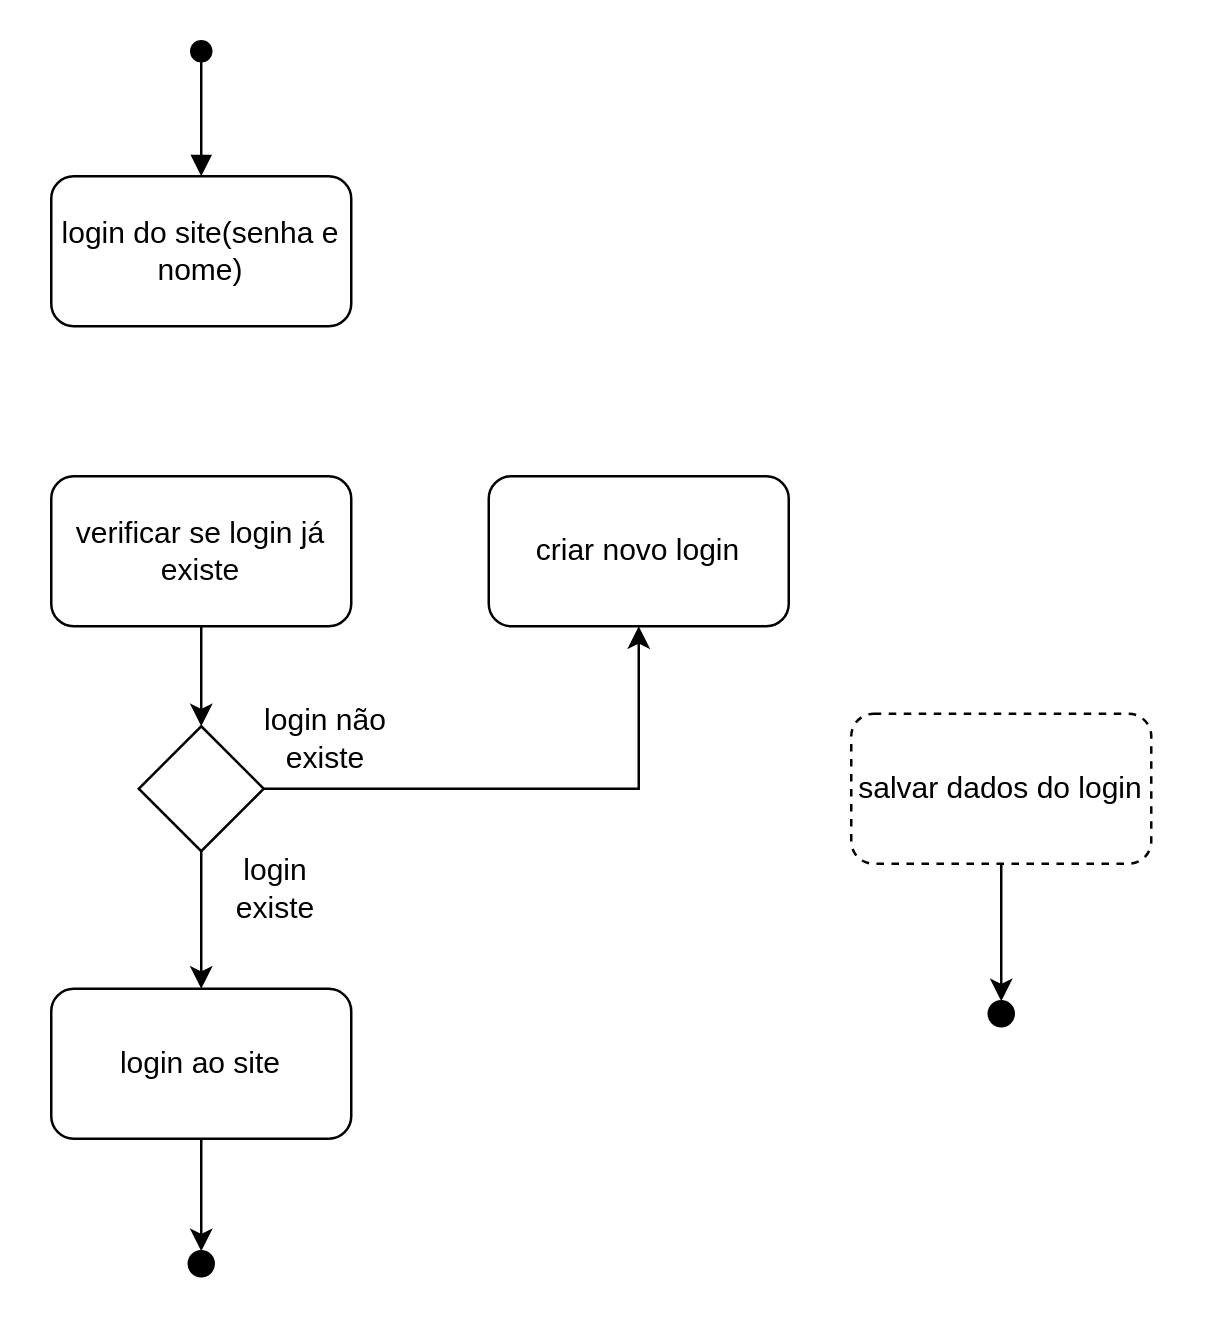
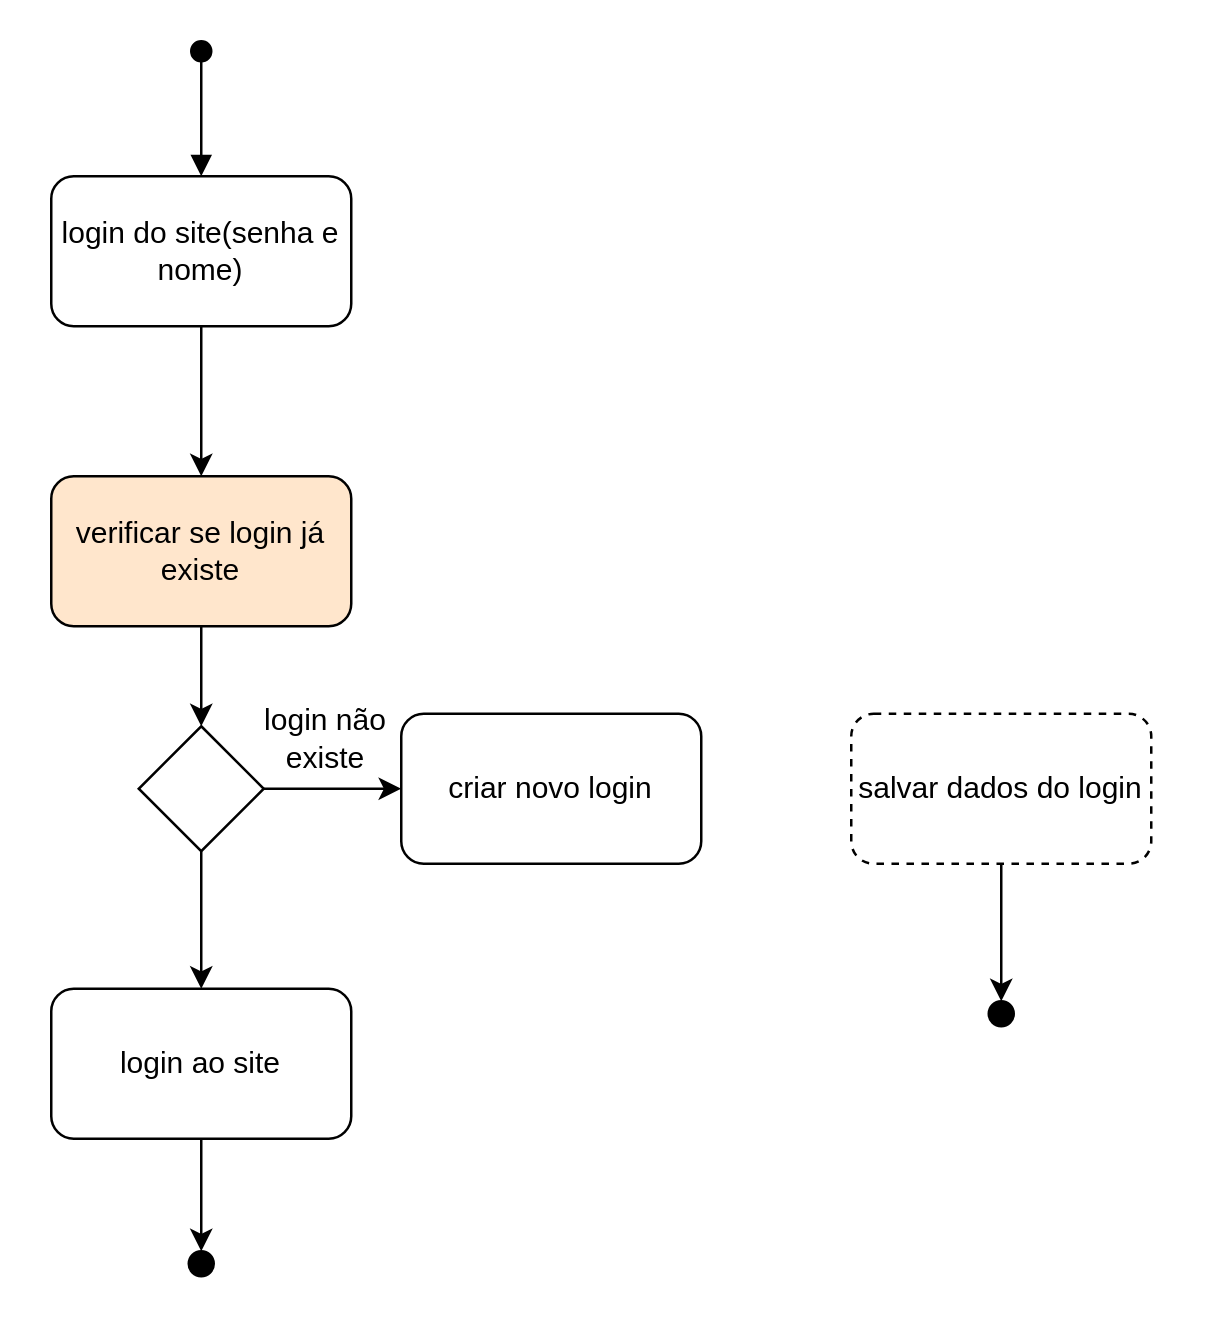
edge "login do site(senha e nome)" -> "verificar se login já existe": added
node "verificar se login já existe": fillcolor #ffffff -> #ffe6cc
node "criar novo login": moved (639, 551) -> (551, 789)
node "login existe": removed
